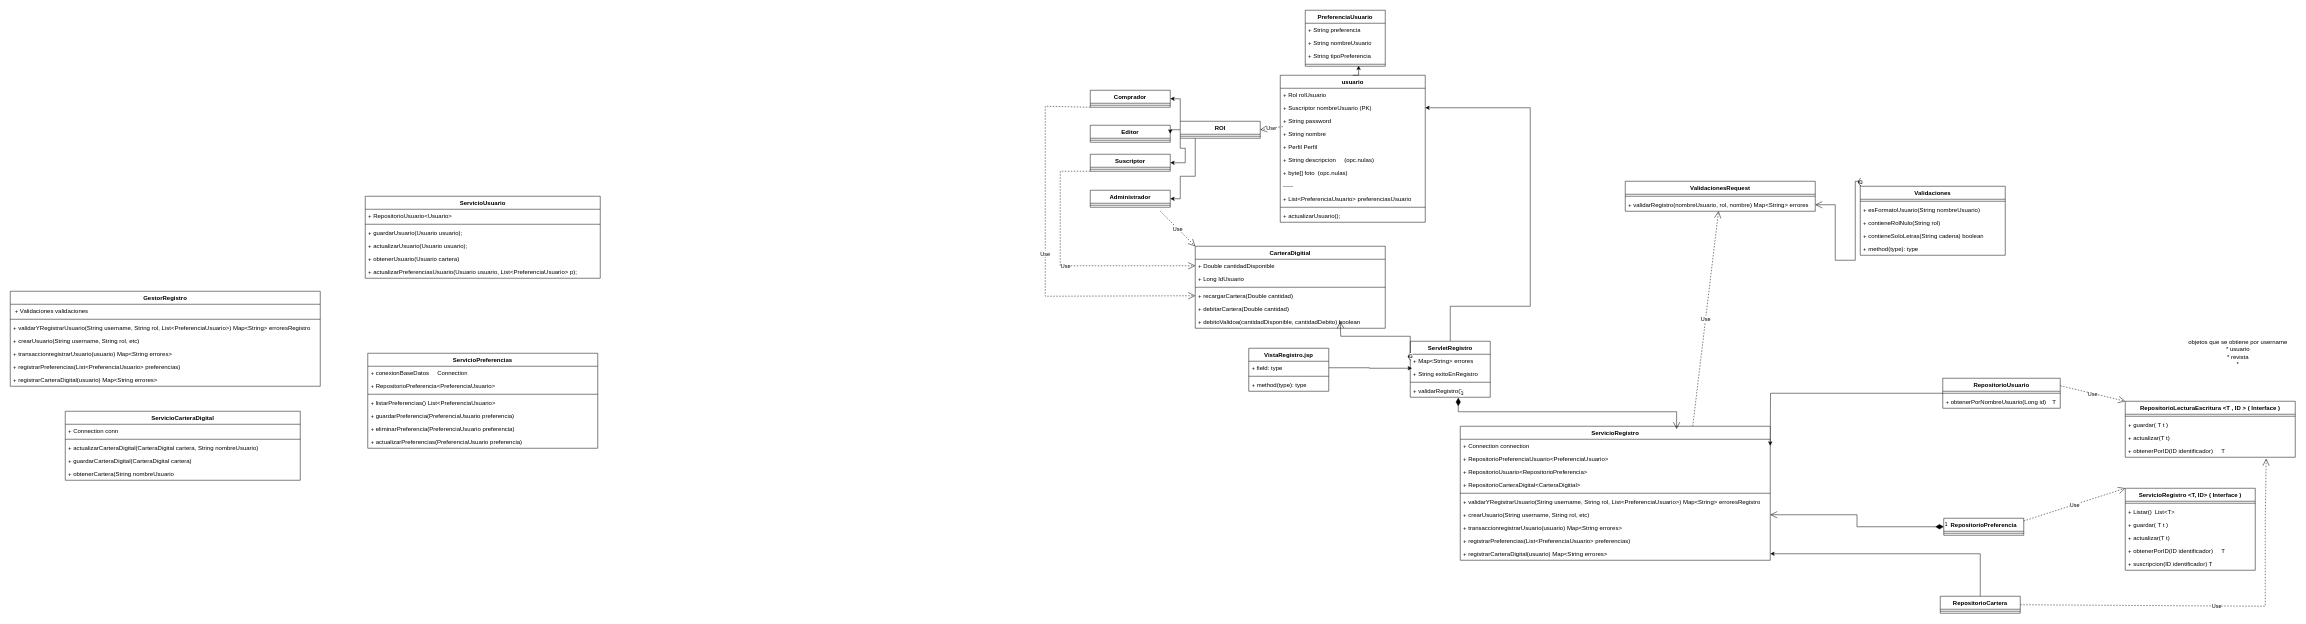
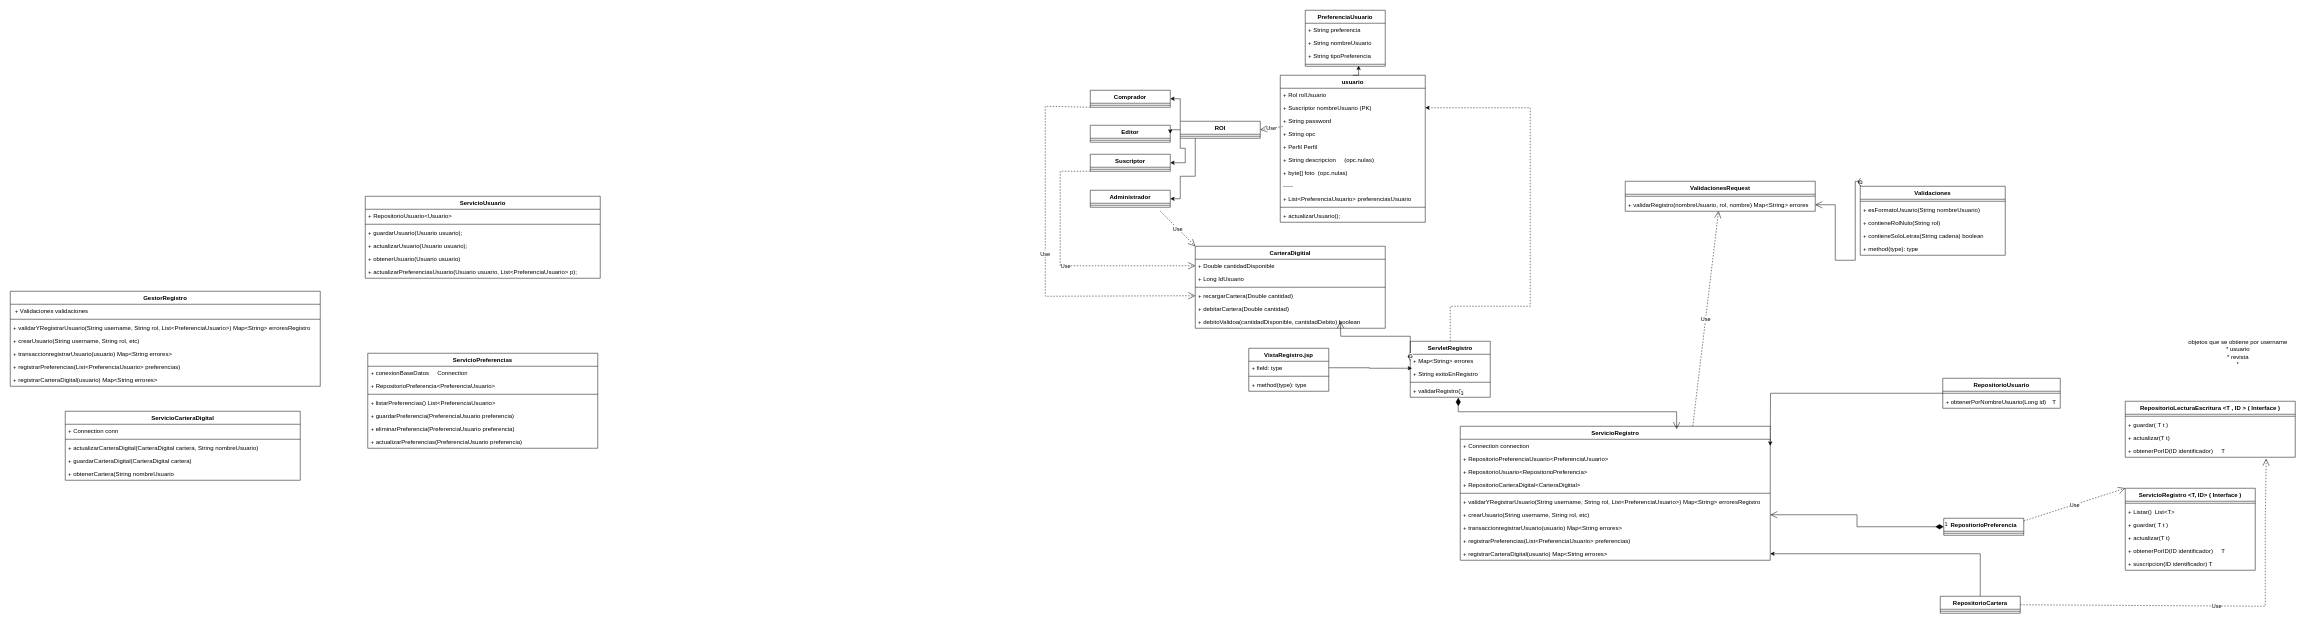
node "+ String nombre": label "+ String nombre" -> "+ String opc"
edge "ServletRegistro" -> "+ Suscriptor nombreUsuario (PK)": style solid -> dashed
node "+ obtenerUsuario(Usuario cartera)": label "+ obtenerUsuario(Usuario cartera)" -> "+ obtenerUsuario(Usuario usuario)"
edge "RepositorioUsuario" -> "RepositorioLecturaEscritura <T , ID > ( Interface )": removed, label "Use"
